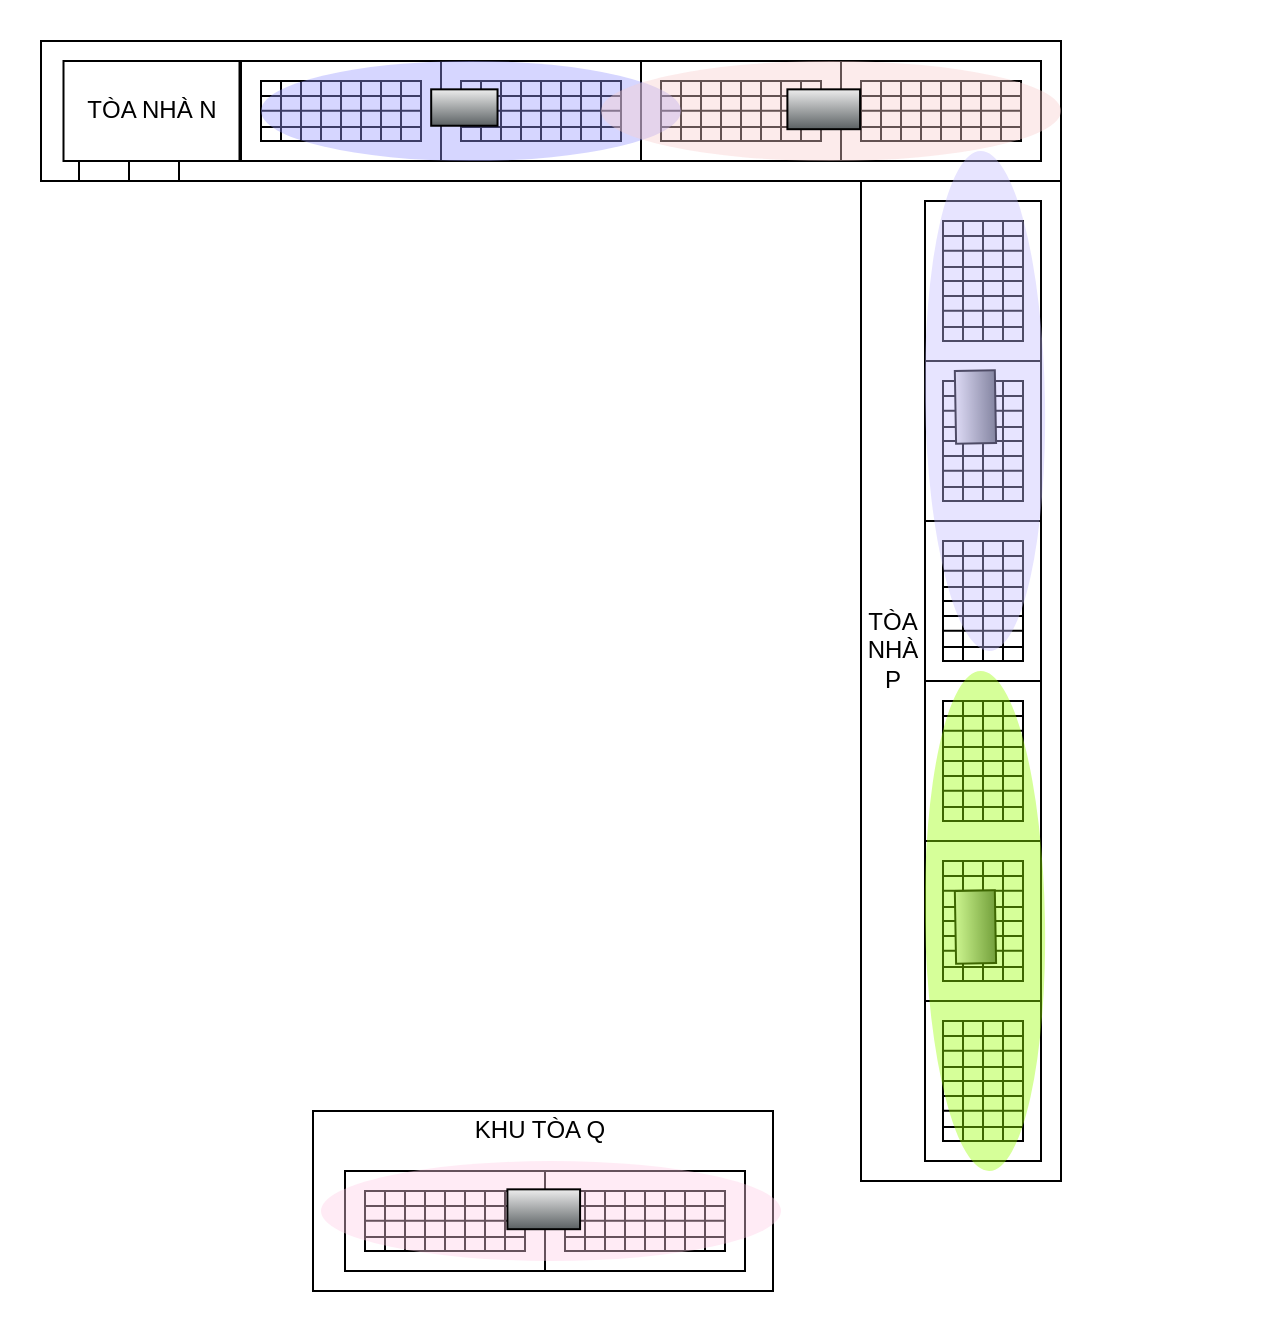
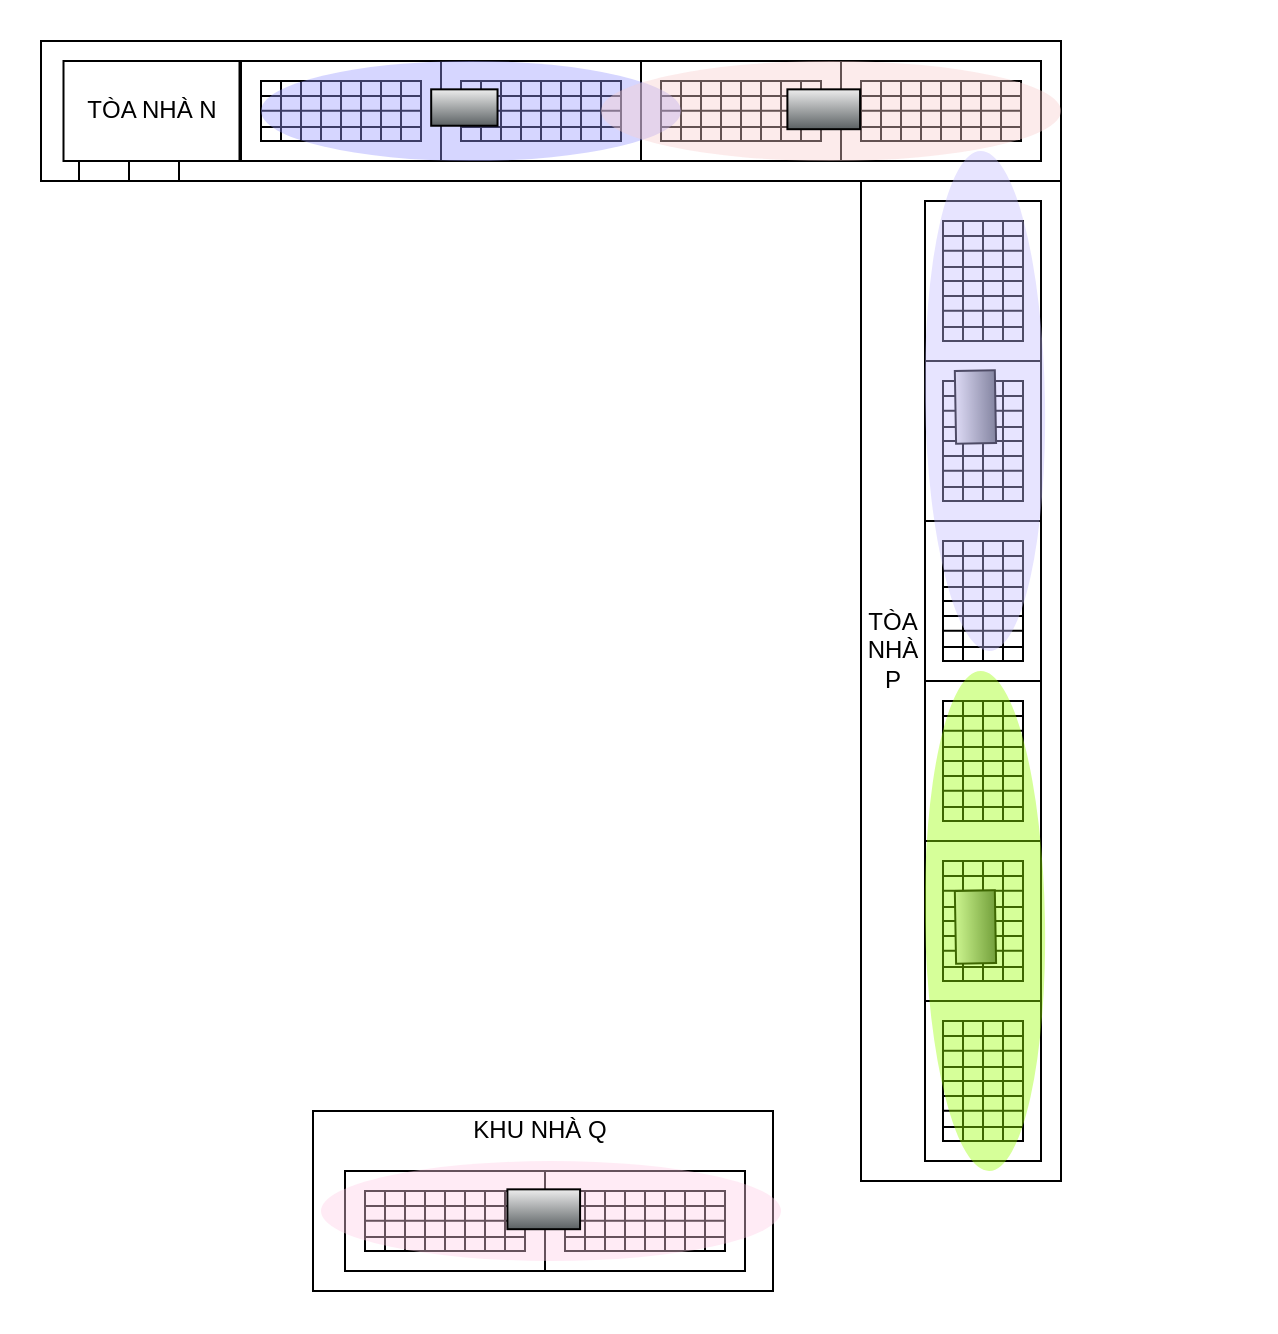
node "KHU TÒA Q": label "KHU TÒA Q" -> "KHU NHÀ Q"
